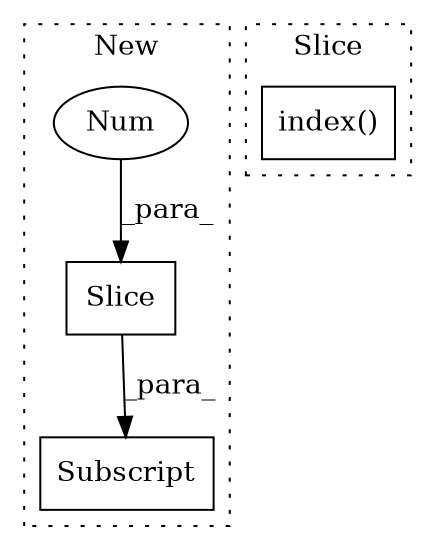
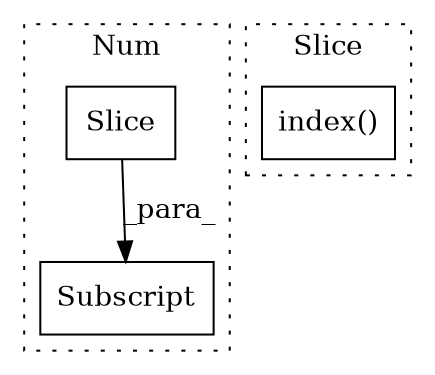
cluster "New": label "New" -> "Num"
node "Num": removed
